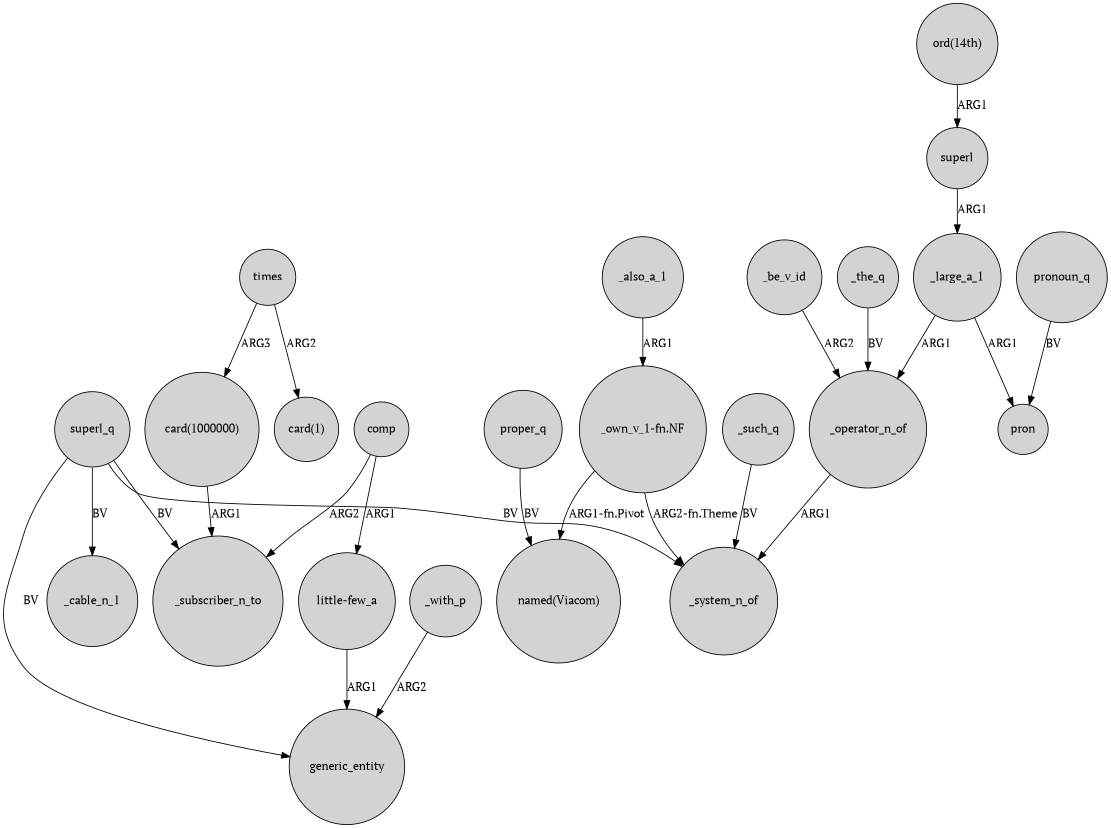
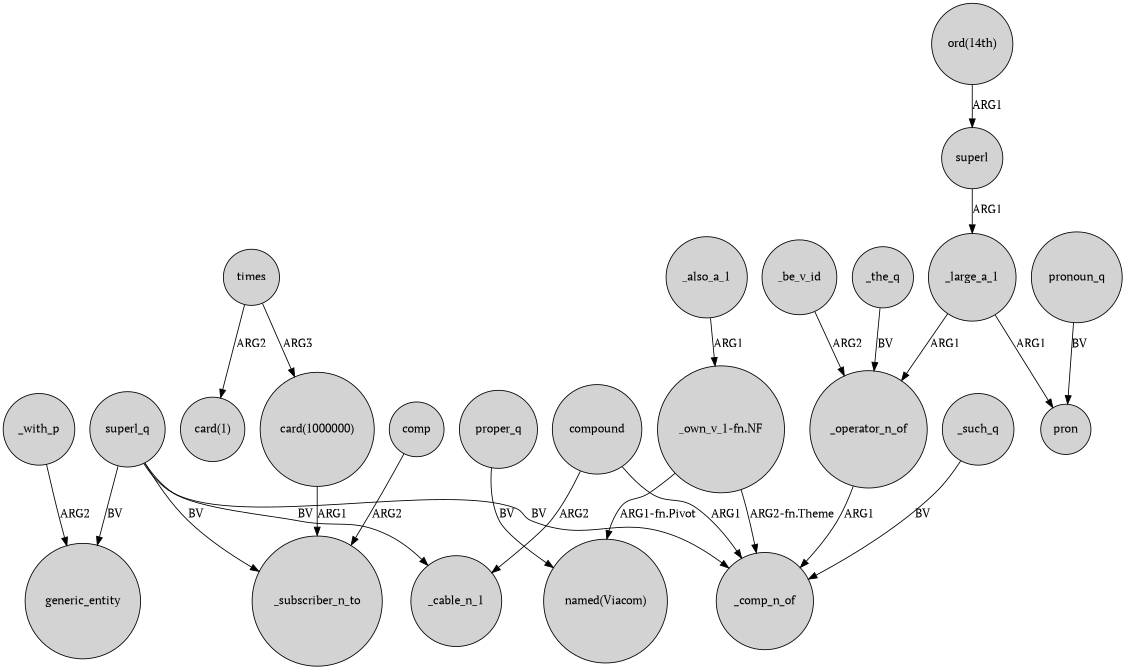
node "compound": added
node "little-few_a": removed
node "_system_n_of": label "_system_n_of" -> "_comp_n_of"
